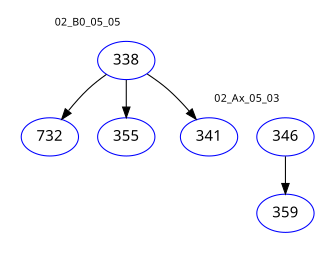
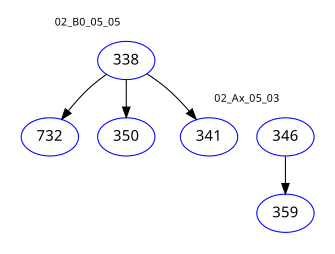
node "355": label "355" -> "350"
